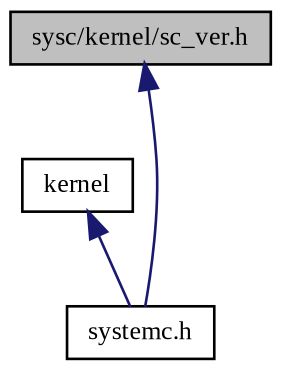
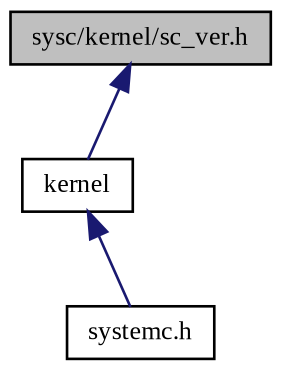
edge "systemc.h" -> "sysc/kernel/sc_ver.h": now "kernel" -> "sysc/kernel/sc_ver.h"
